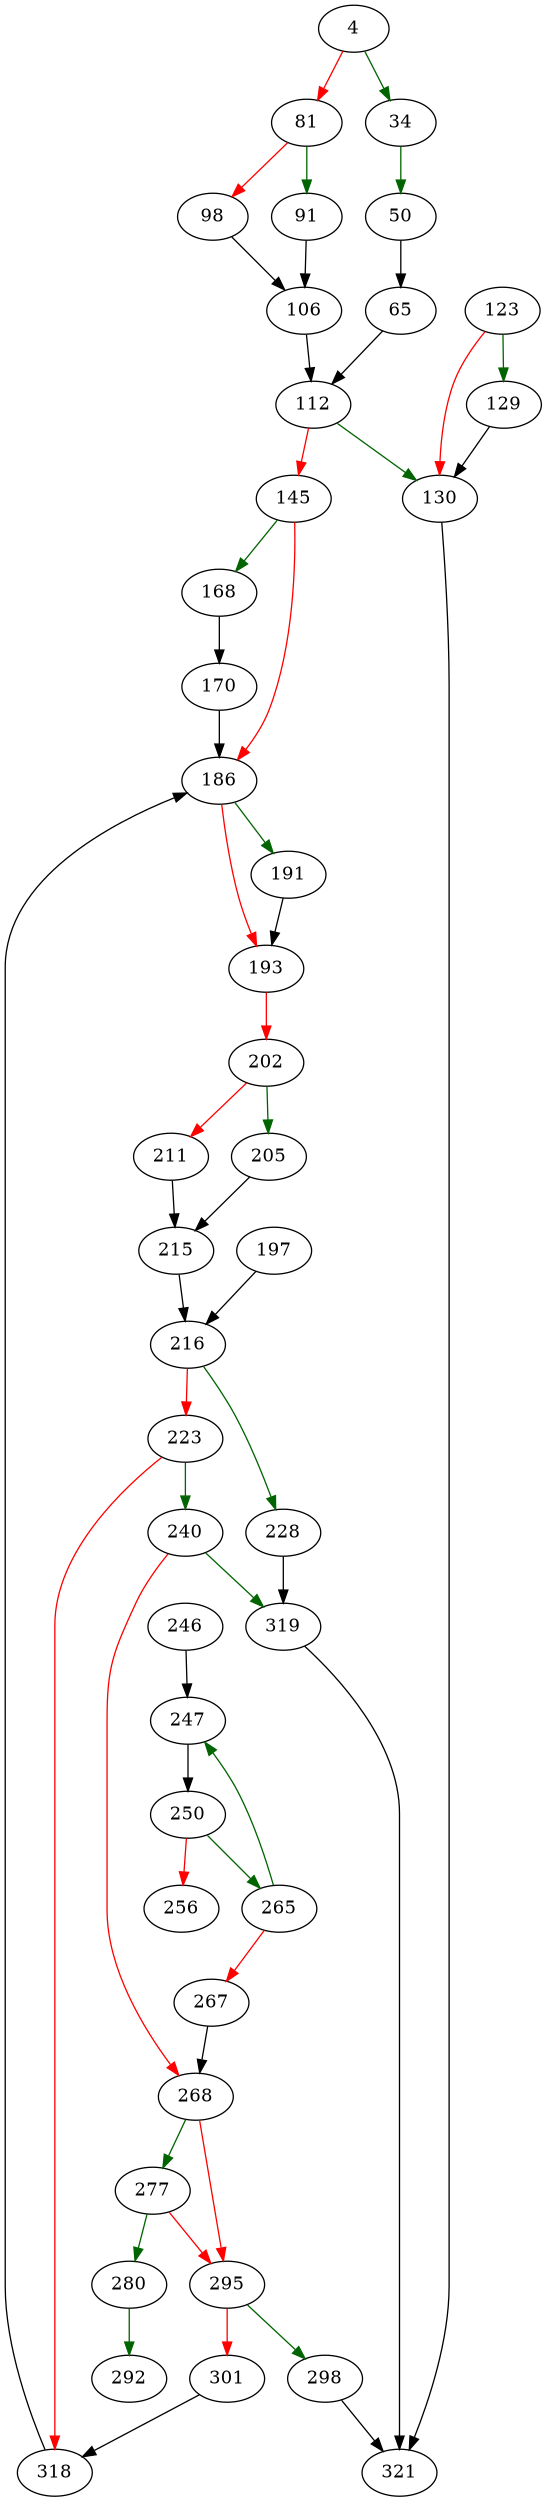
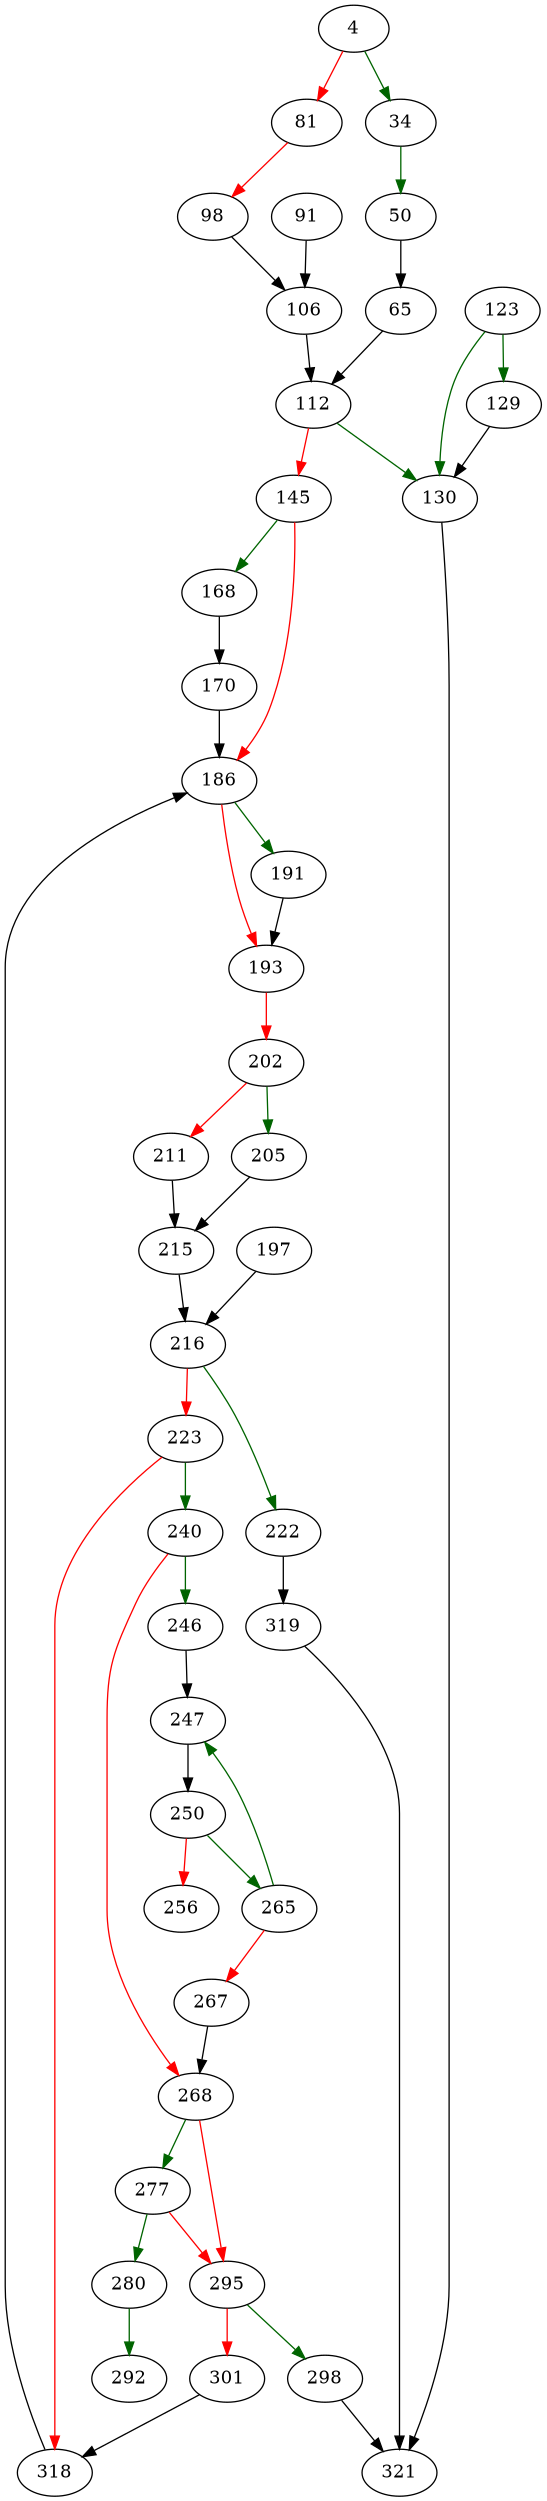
edge "81" -> "91": removed
edge "123" -> "130": color red -> darkgreen
node "228": label "228" -> "222"
edge "240" -> "319": now "240" -> "246"
